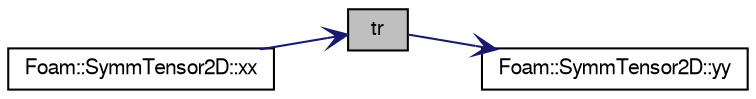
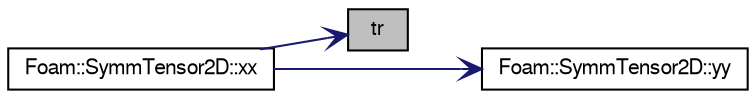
edge "tr" -> "Foam::SymmTensor2D::yy": now "Foam::SymmTensor2D::xx" -> "Foam::SymmTensor2D::yy"
